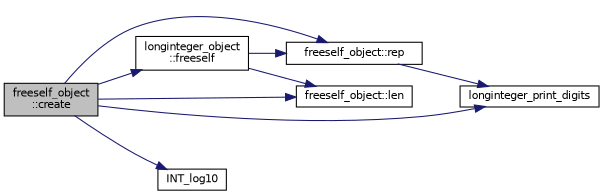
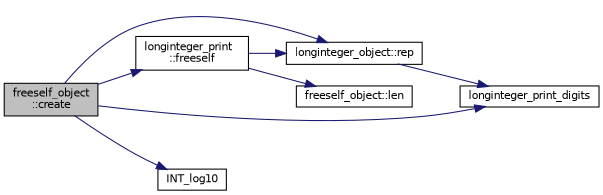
node "longinteger_object ::freeself": label "longinteger_object ::freeself" -> "longinteger_print ::freeself"
node "freeself_object::rep": label "freeself_object::rep" -> "longinteger_object::rep"
edge "freeself_object ::create" -> "freeself_object::len": removed
